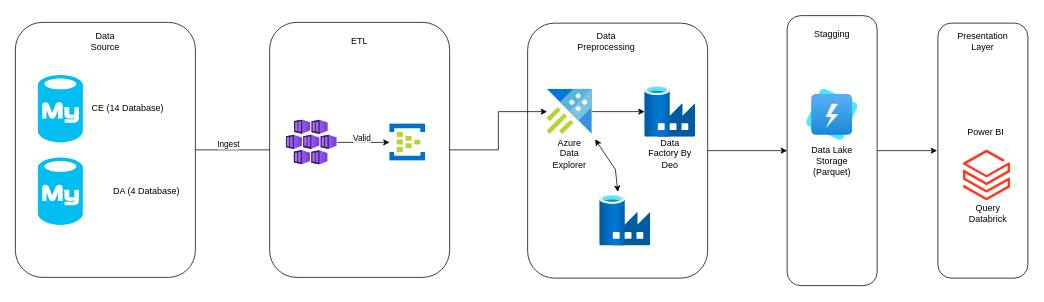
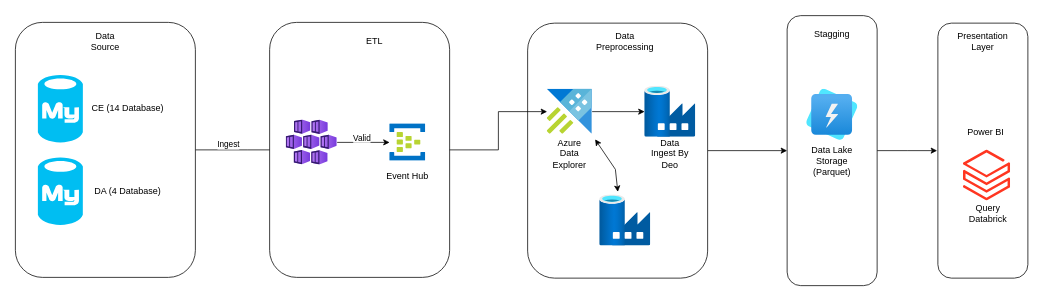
node "ETL": moved (360, 41) -> (375, 41)
node "Data Preprocessing": moved (606, 41) -> (625, 41)
node "Data Factory By Deo": label "Data Factory By Deo" -> "Data Ingest By Deo"
node "Event Hub": added
node "DA (4 Database)": moved (147, 191) -> (128, 191)
